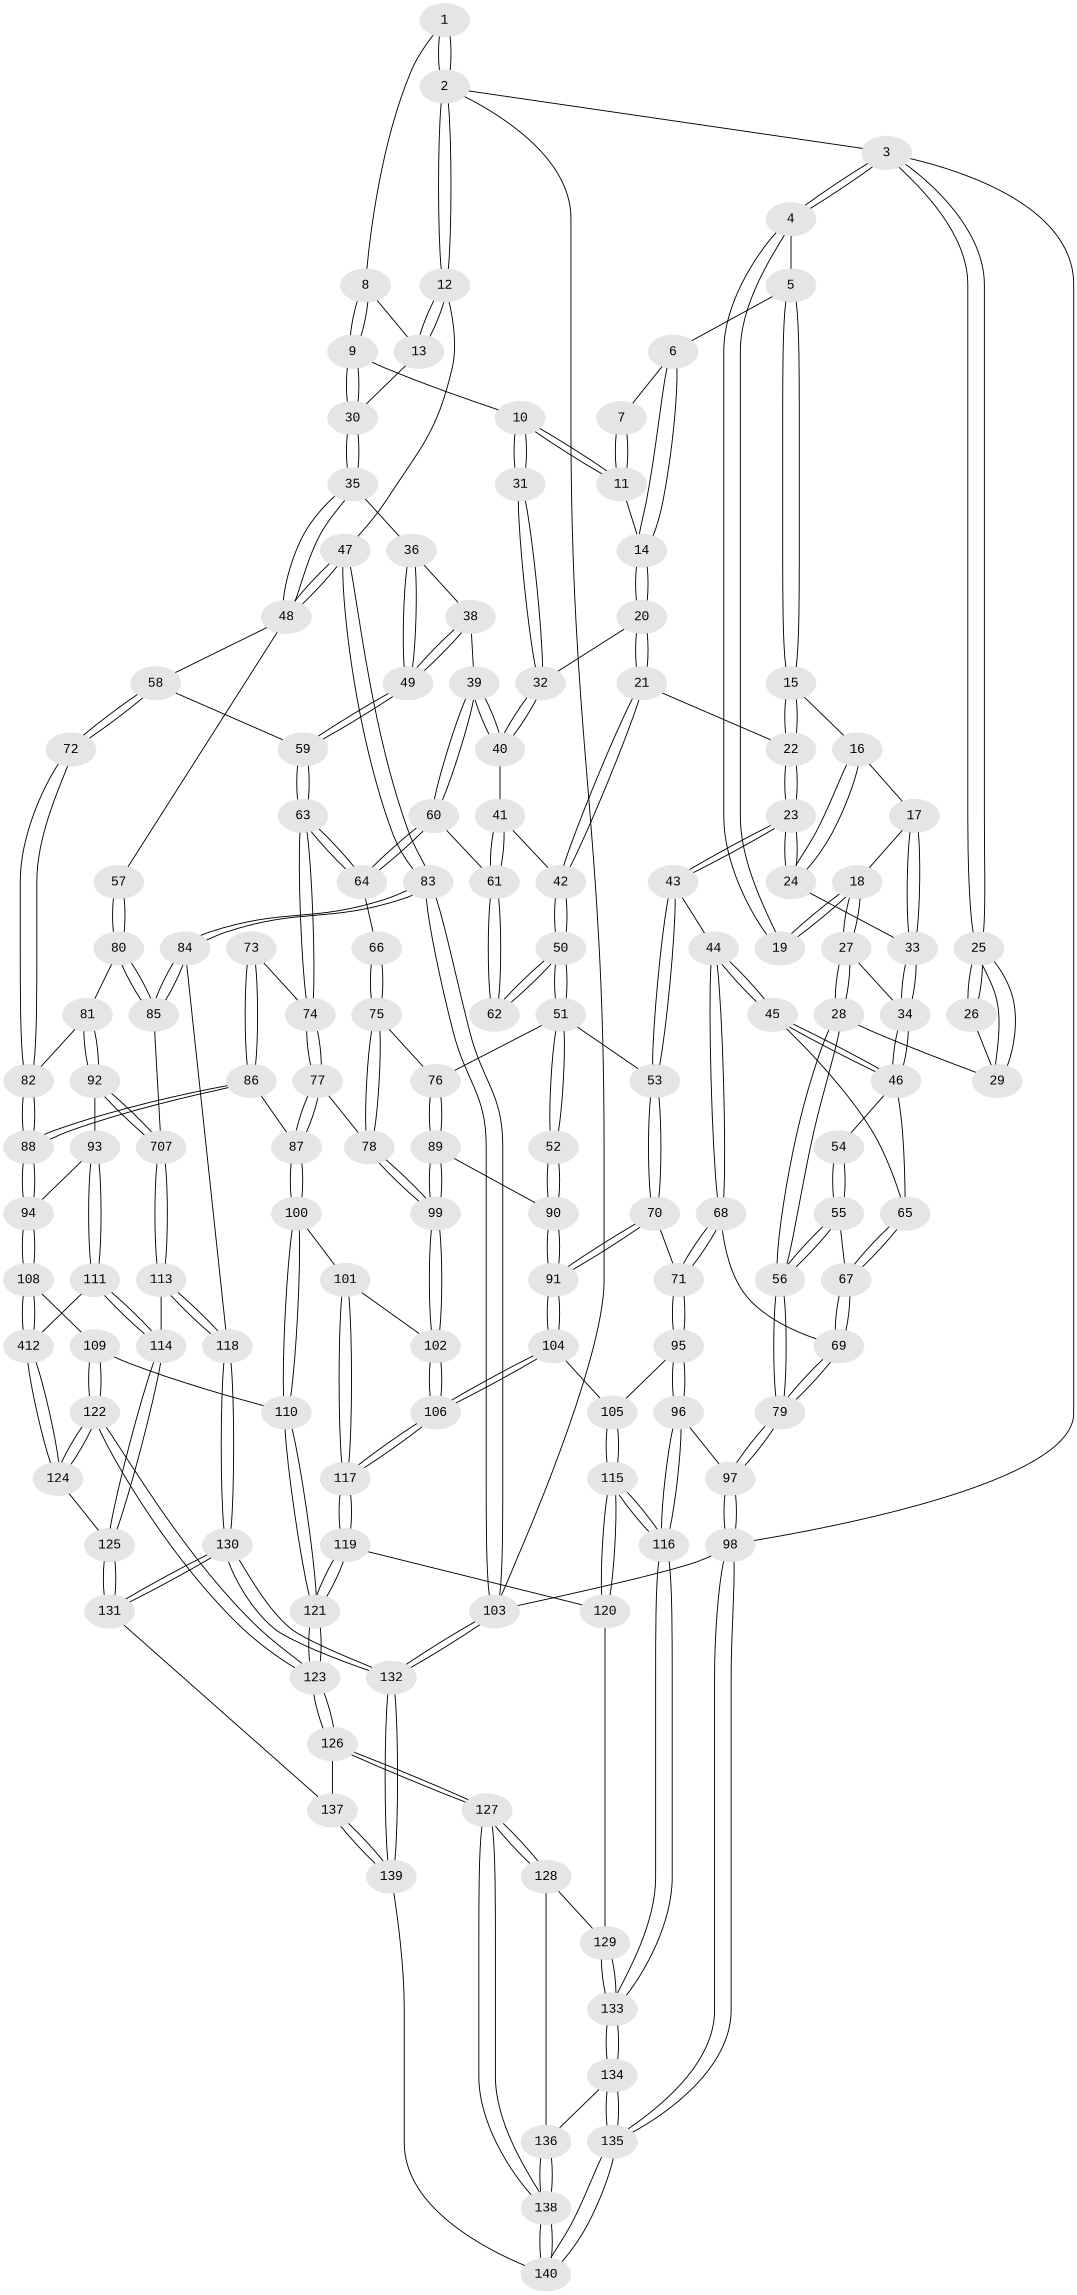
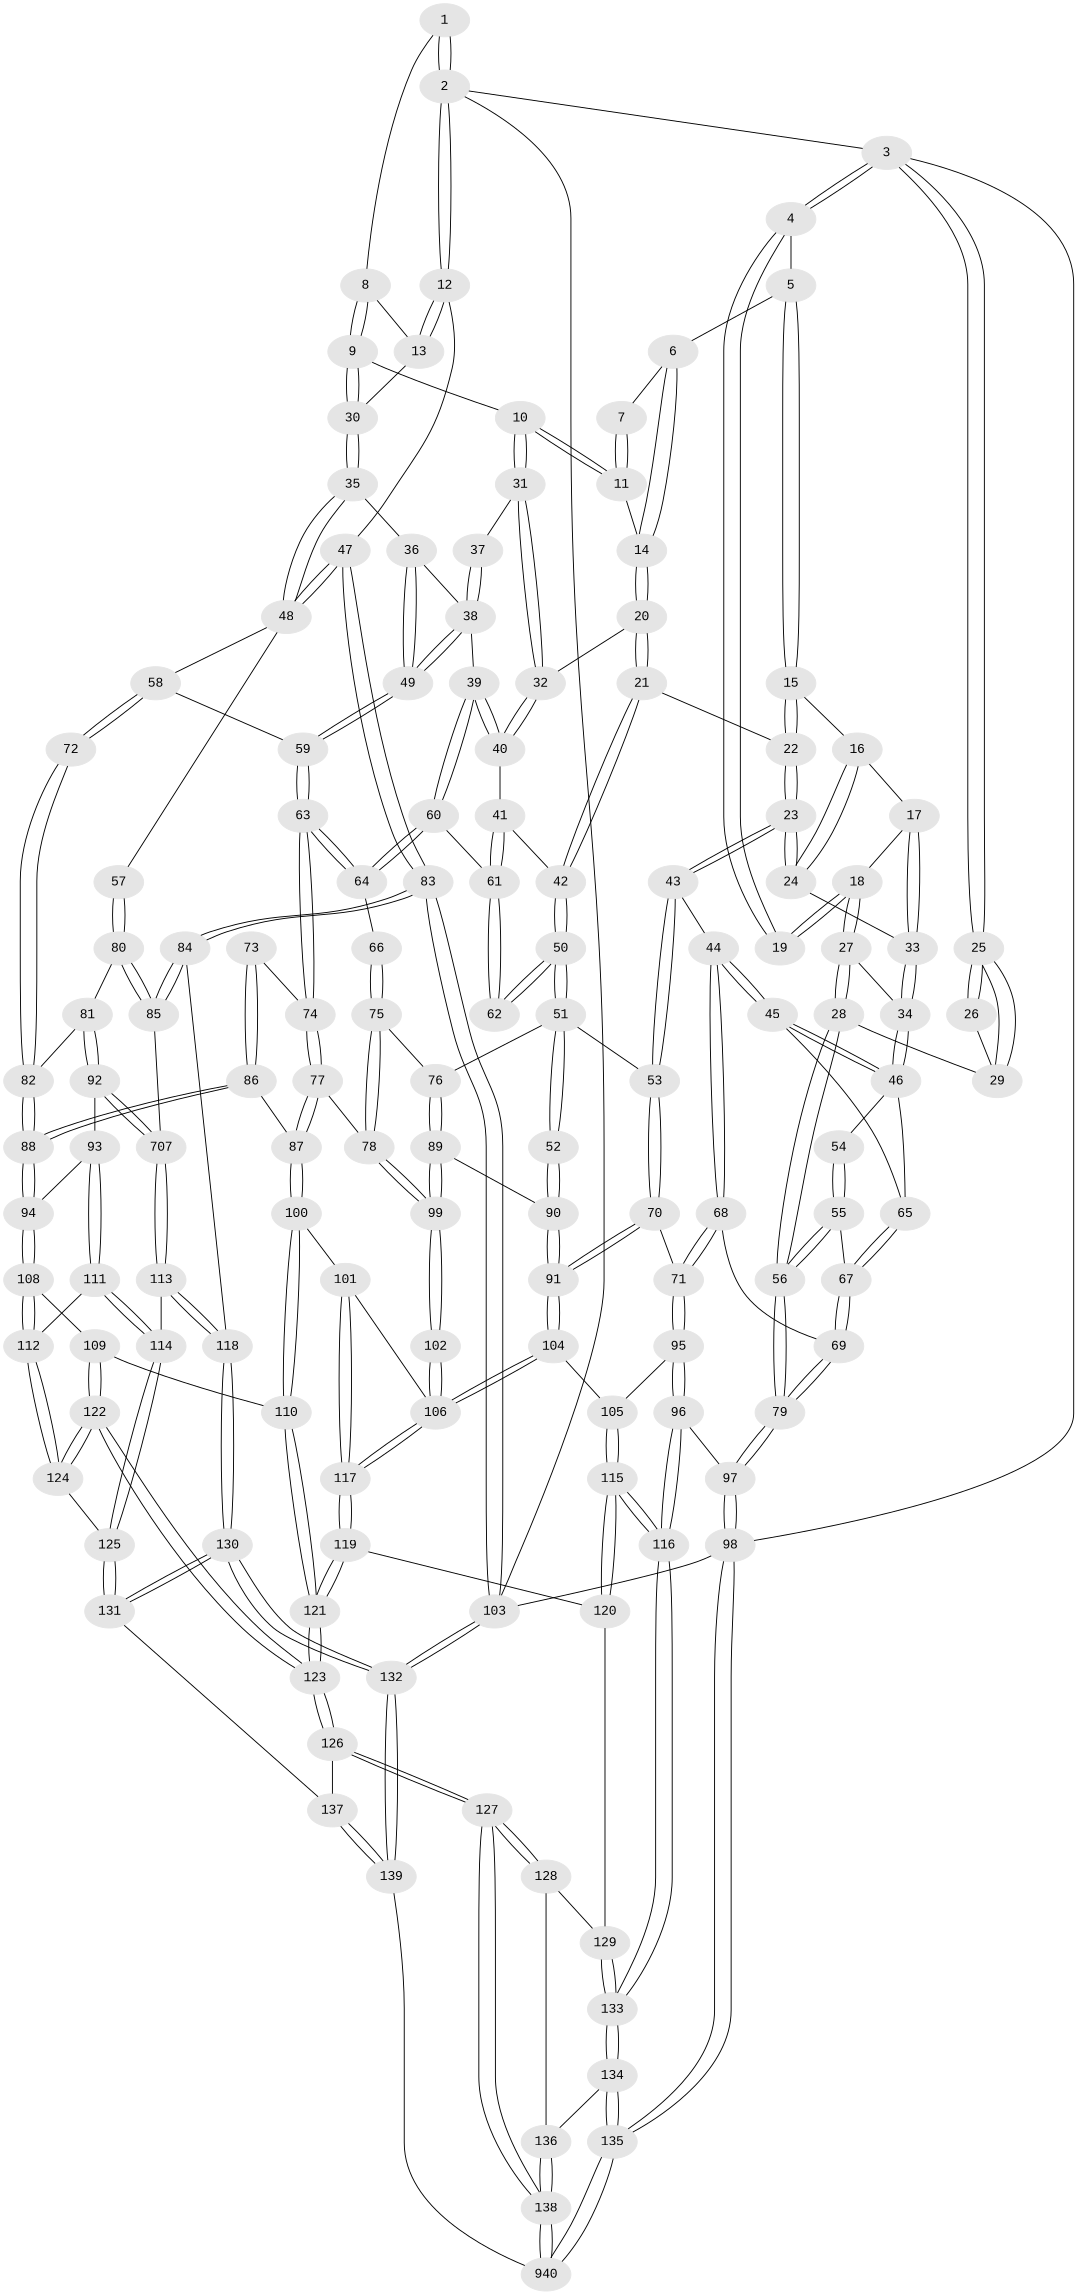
node "37": added
edge "101" -- "102": now "101" -- "106"
node "412": label "412" -> "112"
node "140": label "140" -> "940"
